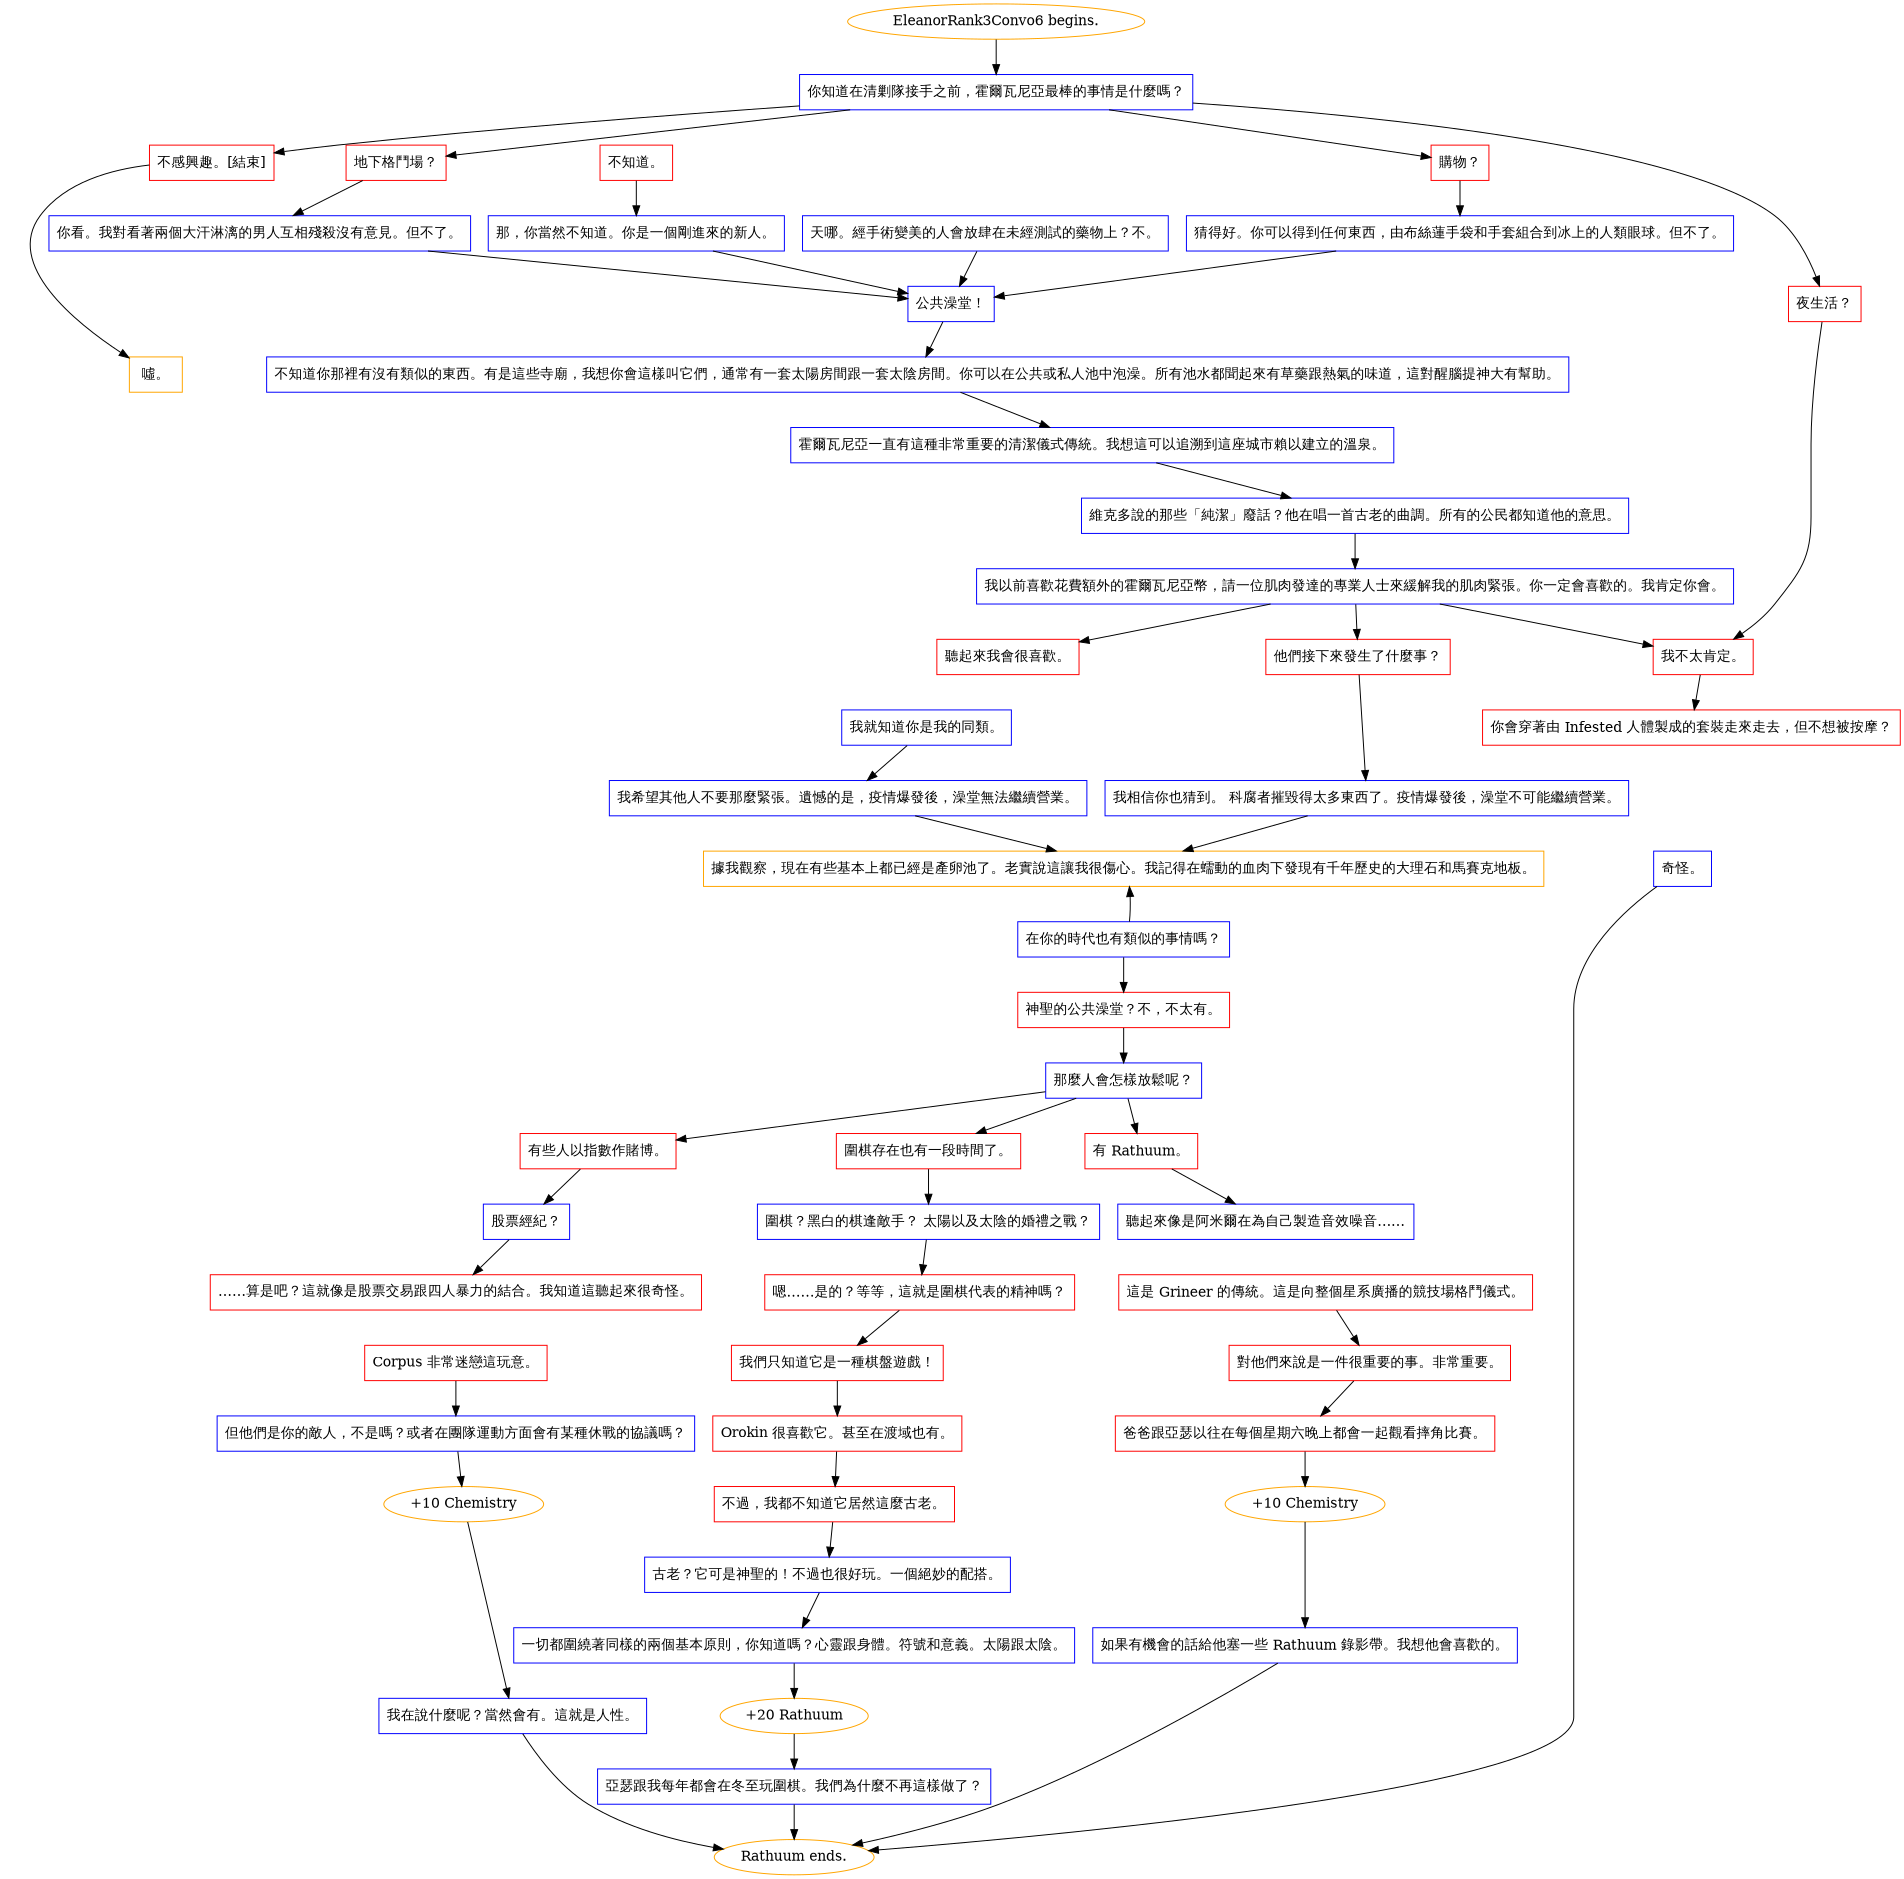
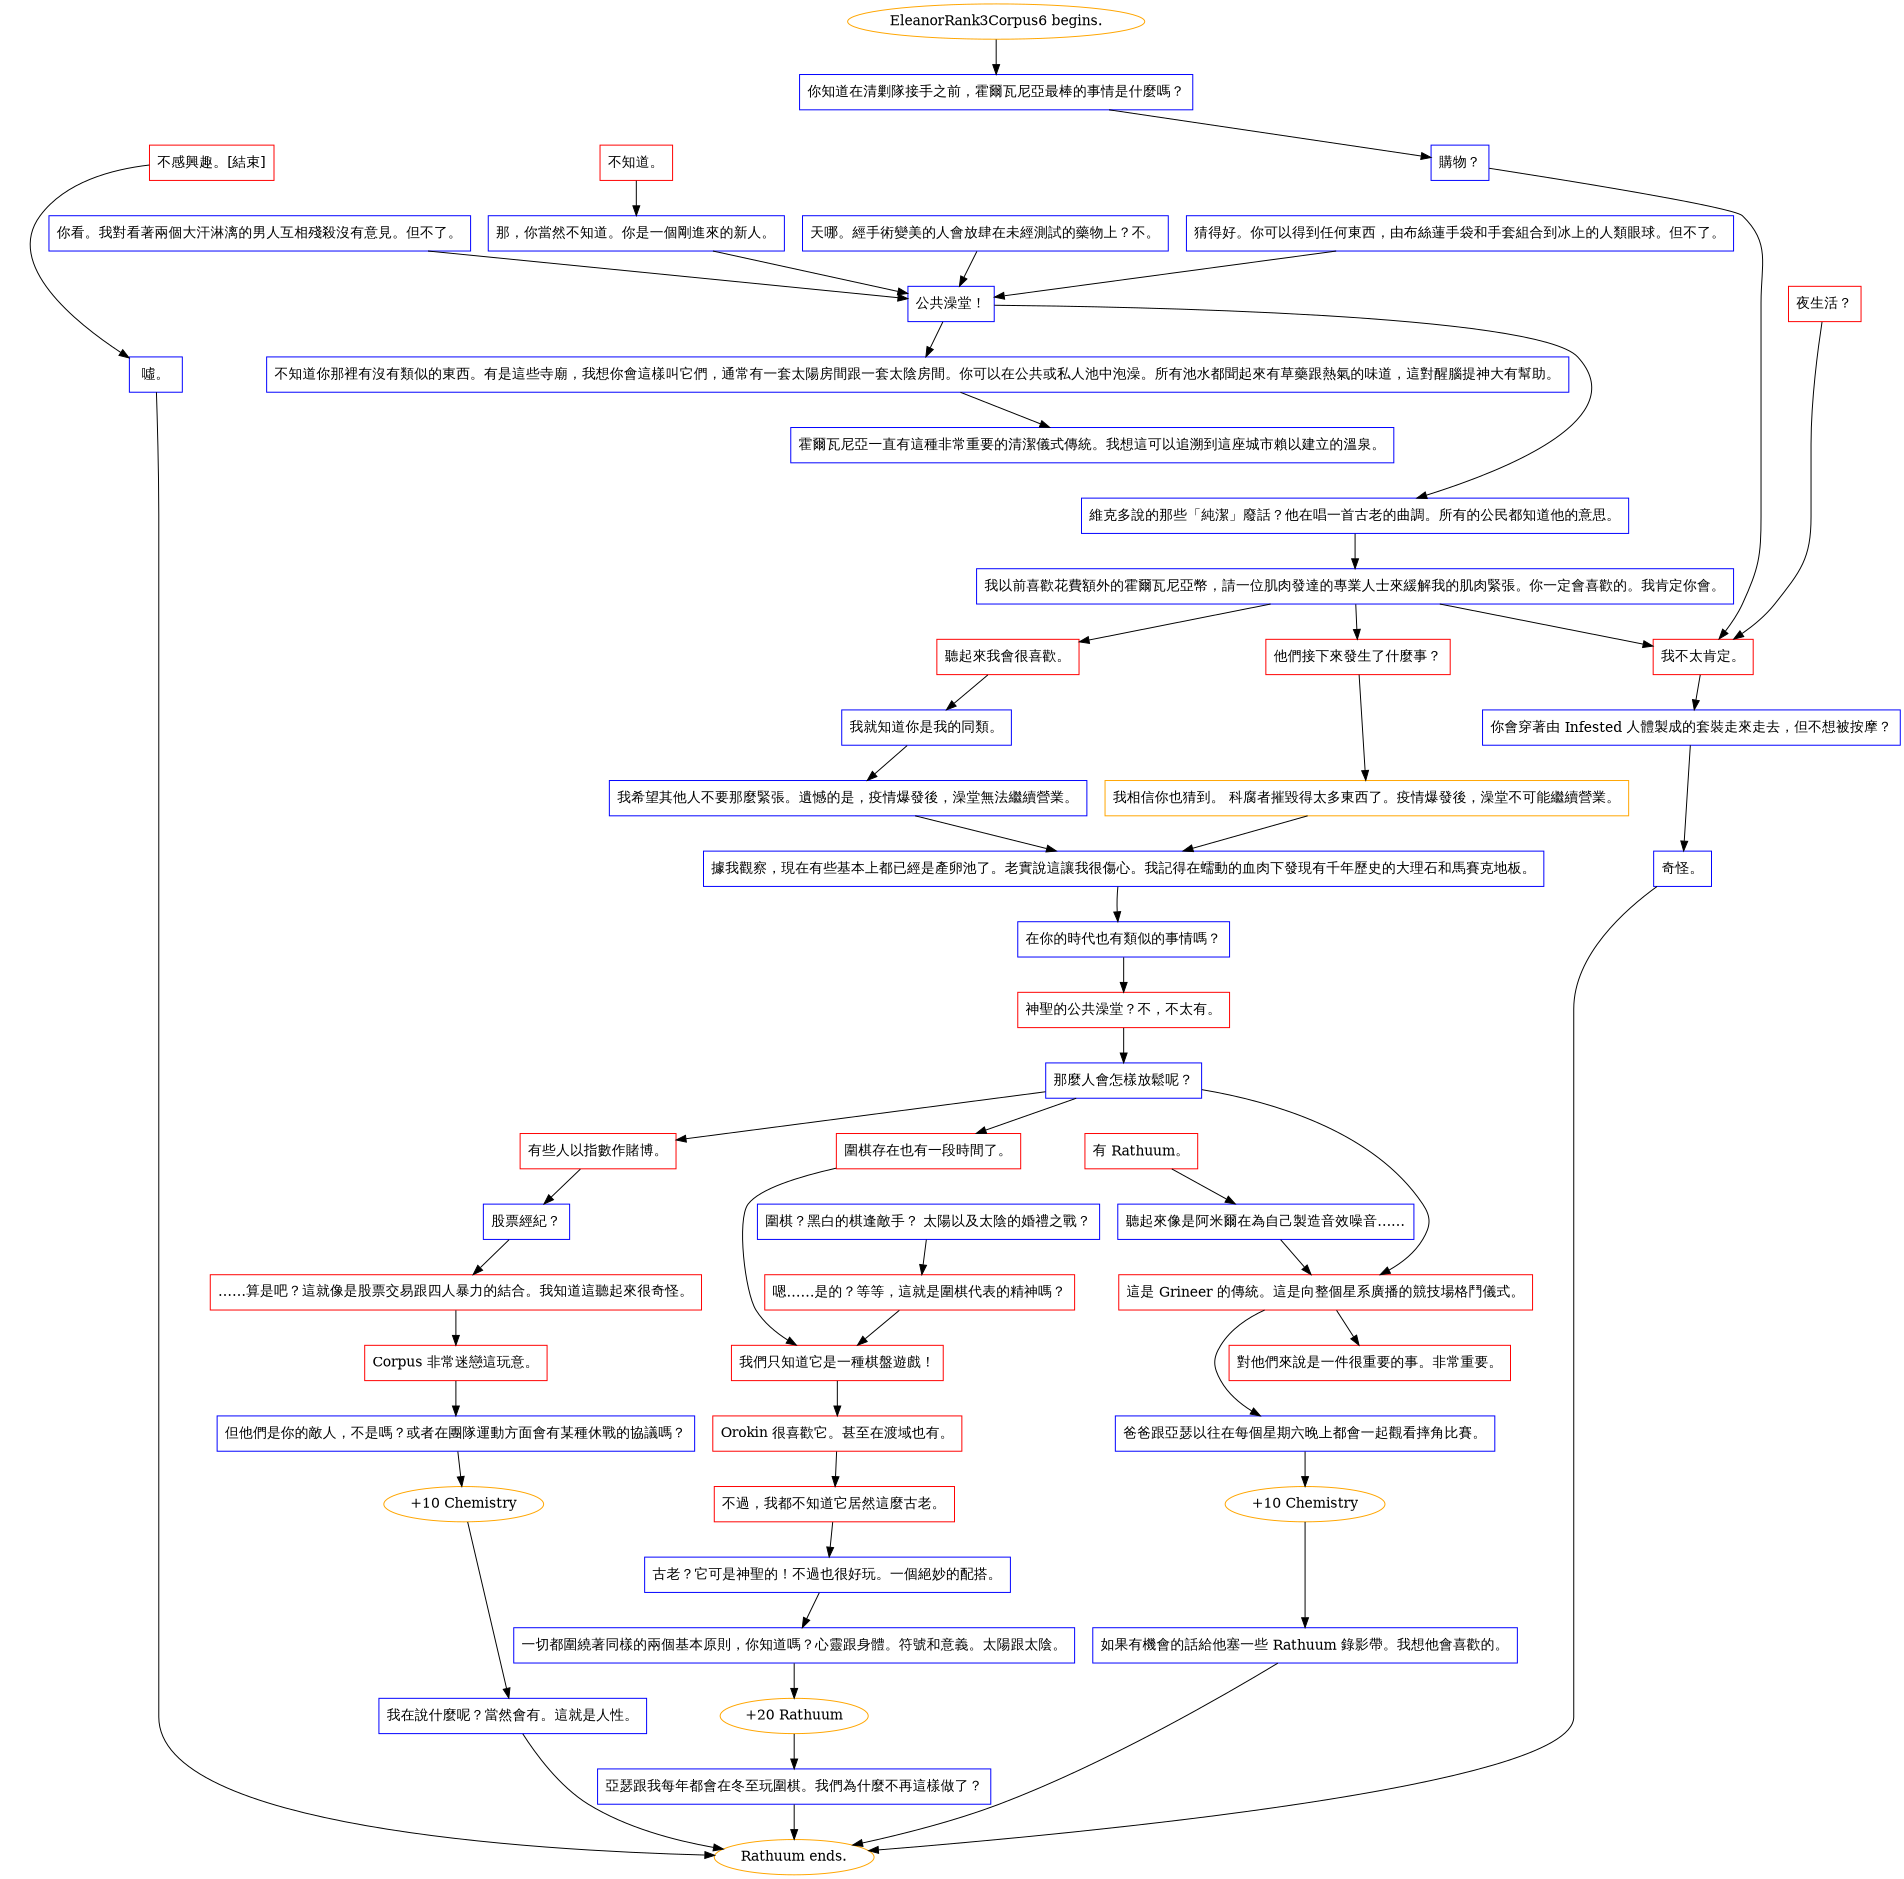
node "EleanorRank3Convo6 begins.": label "EleanorRank3Convo6 begins." -> "EleanorRank3Corpus6 begins."
edge "你知道在清剿隊接手之前，霍爾瓦尼亞最棒的事情是什麼嗎？" -> "不感興趣。[結束]": removed
edge "你知道在清剿隊接手之前，霍爾瓦尼亞最棒的事情是什麼嗎？" -> "夜生活？": removed
node "地下格鬥場？": removed
node "購物？": color red -> blue
edge "購物？" -> "猜得好。你可以得到任何東西，由布絲蓮手袋和手套組合到冰上的人類眼球。但不了。": now "購物？" -> "我不太肯定。"
node "噓。": color orange -> blue
edge "霍爾瓦尼亞一直有這種非常重要的清潔儀式傳統。我想這可以追溯到這座城市賴以建立的溫泉。" -> "維克多說的那些「純潔」廢話？他在唱一首古老的曲調。所有的公民都知道他的意思。": now "公共澡堂！" -> "維克多說的那些「純潔」廢話？他在唱一首古老的曲調。所有的公民都知道他的意思。"
edge "聽起來我會很喜歡。" -> "我就知道你是我的同類。": added
node "你會穿著由 Infested 人體製成的套裝走來走去，但不想被按摩？": color red -> blue
edge "你會穿著由 Infested 人體製成的套裝走來走去，但不想被按摩？" -> "奇怪。": added
node "我相信你也猜到。 科腐者摧毀得太多東西了。疫情爆發後，澡堂不可能繼續營業。": color blue -> orange
node "據我觀察，現在有些基本上都已經是產卵池了。老實說這讓我很傷心。我記得在蠕動的血肉下發現有千年歷史的大理石和馬賽克地板。": color orange -> blue
edge "在你的時代也有類似的事情嗎？" -> "據我觀察，現在有些基本上都已經是產卵池了。老實說這讓我很傷心。我記得在蠕動的血肉下發現有千年歷史的大理石和馬賽克地板。": reversed
edge "那麼人會怎樣放鬆呢？" -> "有 Rathuum。": now "那麼人會怎樣放鬆呢？" -> "這是 Grineer 的傳統。這是向整個星系廣播的競技場格鬥儀式。"
edge "圍棋存在也有一段時間了。" -> "圍棋？黑白的棋逢敵手？ 太陽以及太陰的婚禮之戰？": now "圍棋存在也有一段時間了。" -> "我們只知道它是一種棋盤遊戲！"
edge "聽起來像是阿米爾在為自己製造音效噪音……" -> "這是 Grineer 的傳統。這是向整個星系廣播的競技場格鬥儀式。": added
edge "……算是吧？這就像是股票交易跟四人暴力的結合。我知道這聽起來很奇怪。" -> "Corpus 非常迷戀這玩意。": added
edge "噓。" -> "Rathuum ends.": added
edge "對他們來說是一件很重要的事。非常重要。" -> "爸爸跟亞瑟以往在每個星期六晚上都會一起觀看摔角比賽。": now "這是 Grineer 的傳統。這是向整個星系廣播的競技場格鬥儀式。" -> "爸爸跟亞瑟以往在每個星期六晚上都會一起觀看摔角比賽。"
node "爸爸跟亞瑟以往在每個星期六晚上都會一起觀看摔角比賽。": color red -> blue
